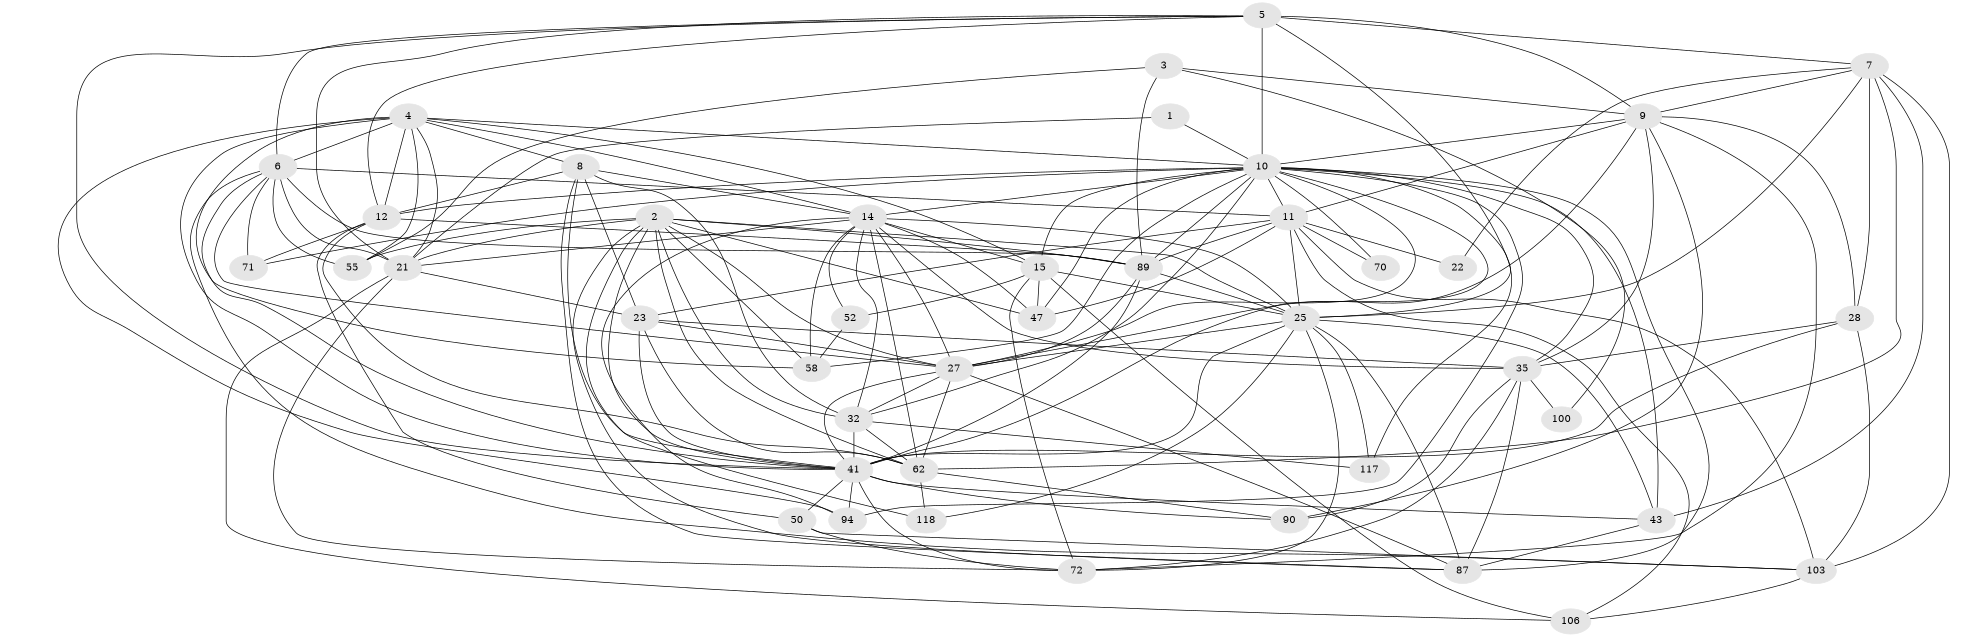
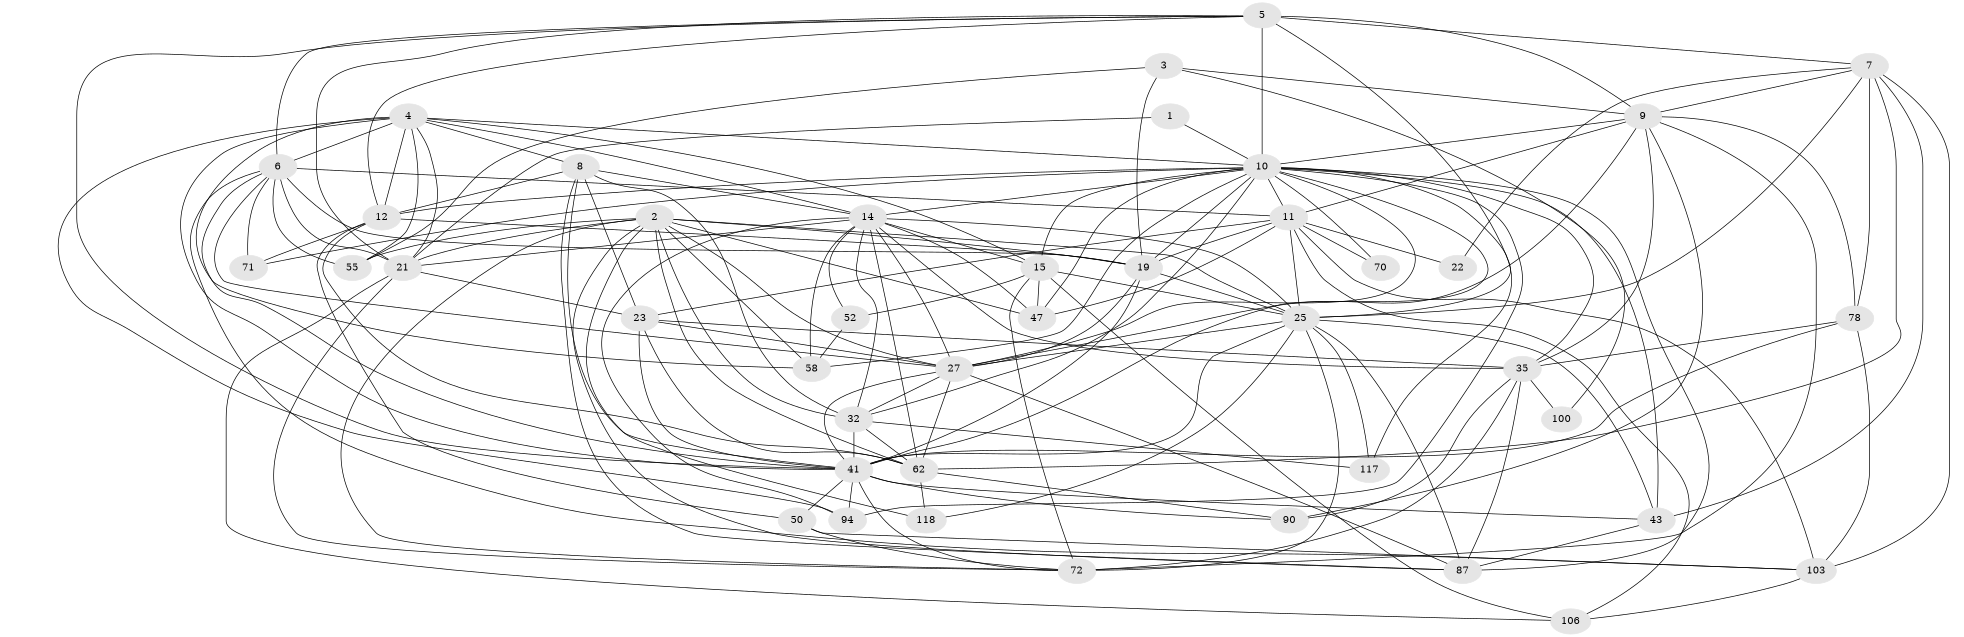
node "89": label "89" -> "19"
node "28": label "28" -> "78"
edge "2" -- "41": now "2" -- "72"
